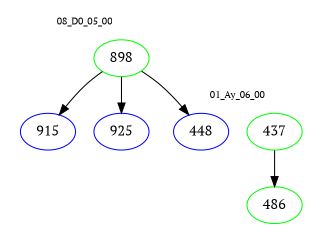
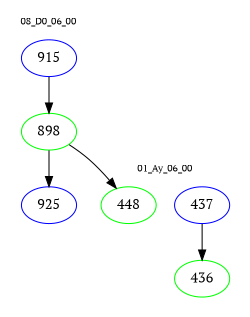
cluster "08_D0_05_00": label "08_D0_05_00" -> "08_D0_06_00"
edge "898" -> "915": reversed
node "448": color blue -> green
node "437": color green -> blue
node "486": label "486" -> "436"
